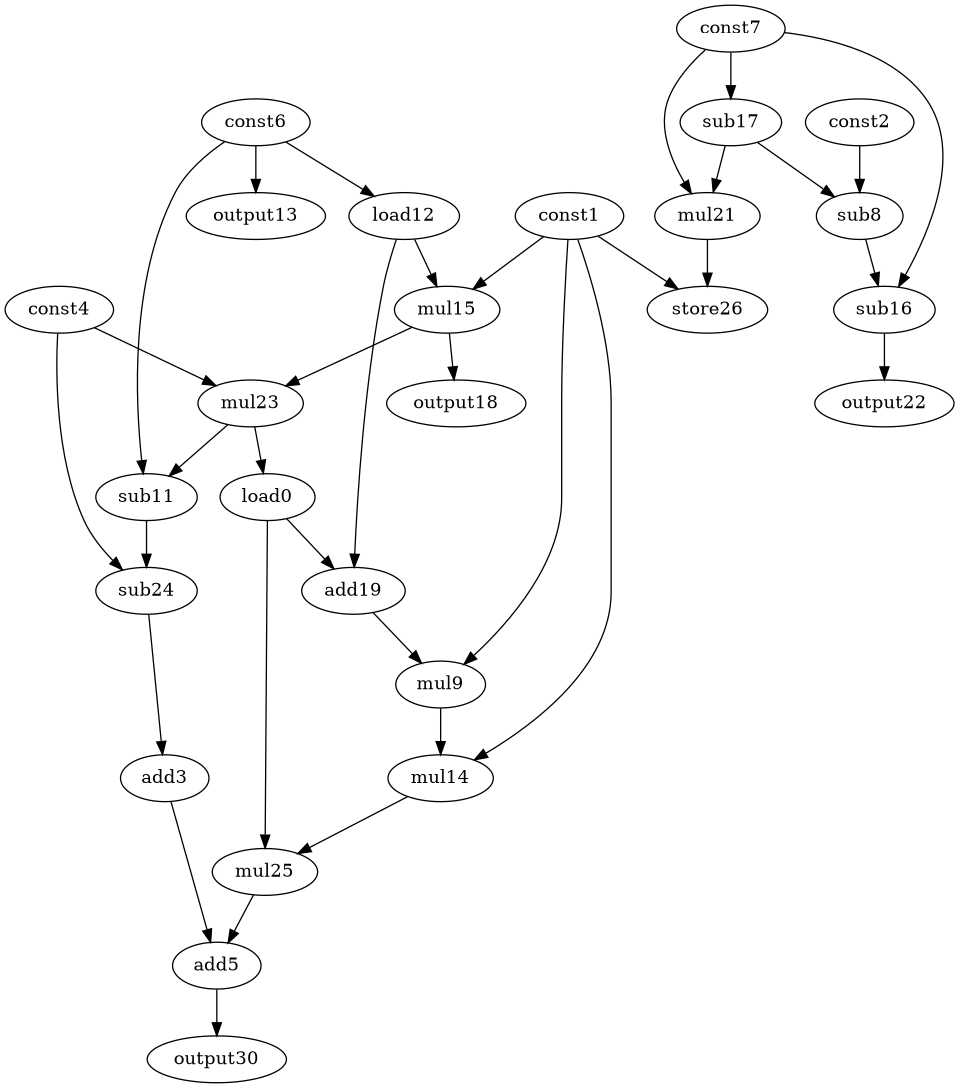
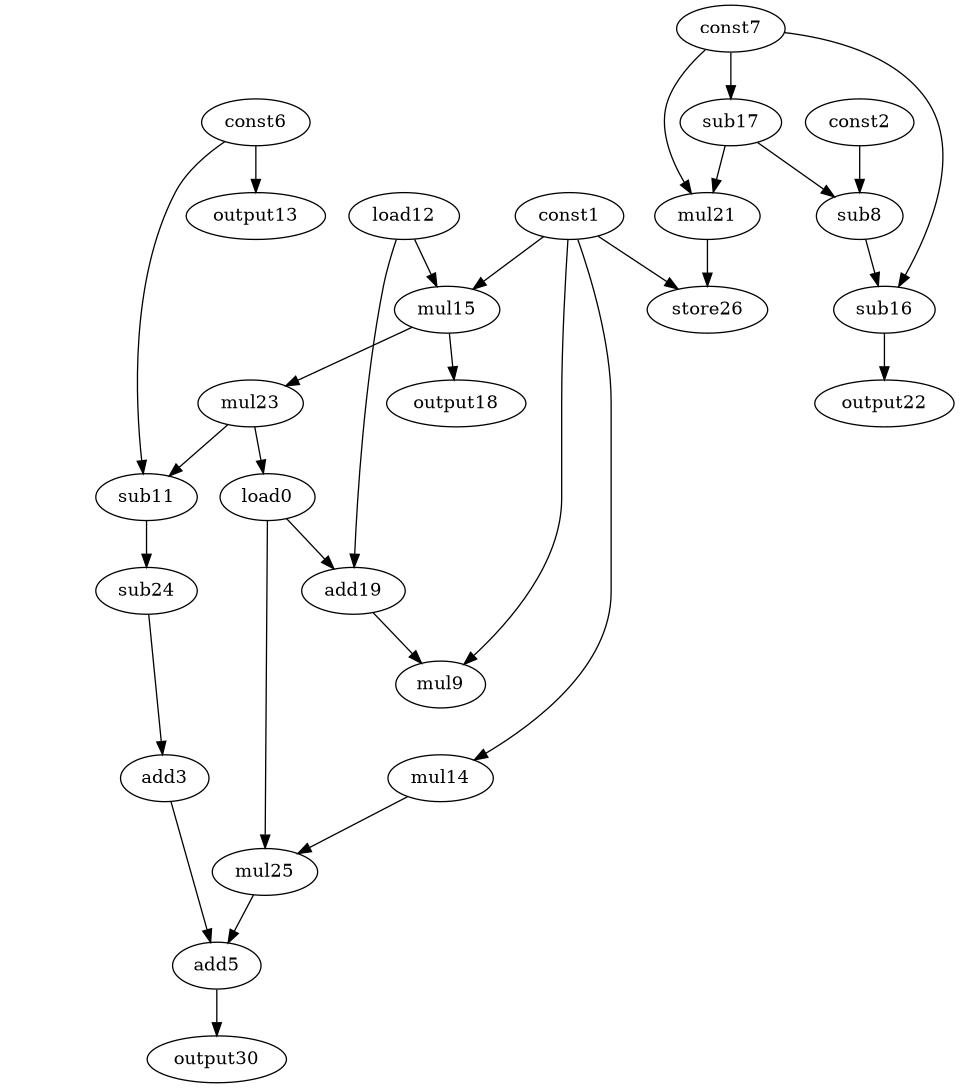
edge "const6" -> "load12": removed
node "const4": removed
edge "mul9" -> "mul14": removed
